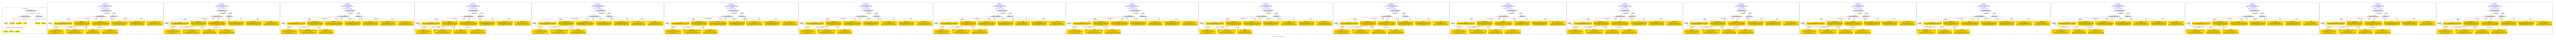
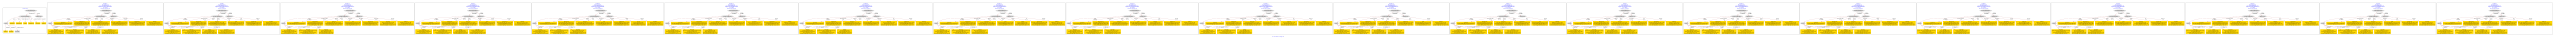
node "Titleofartwork": added
node "Artistname": fillcolor gold -> lightgray
